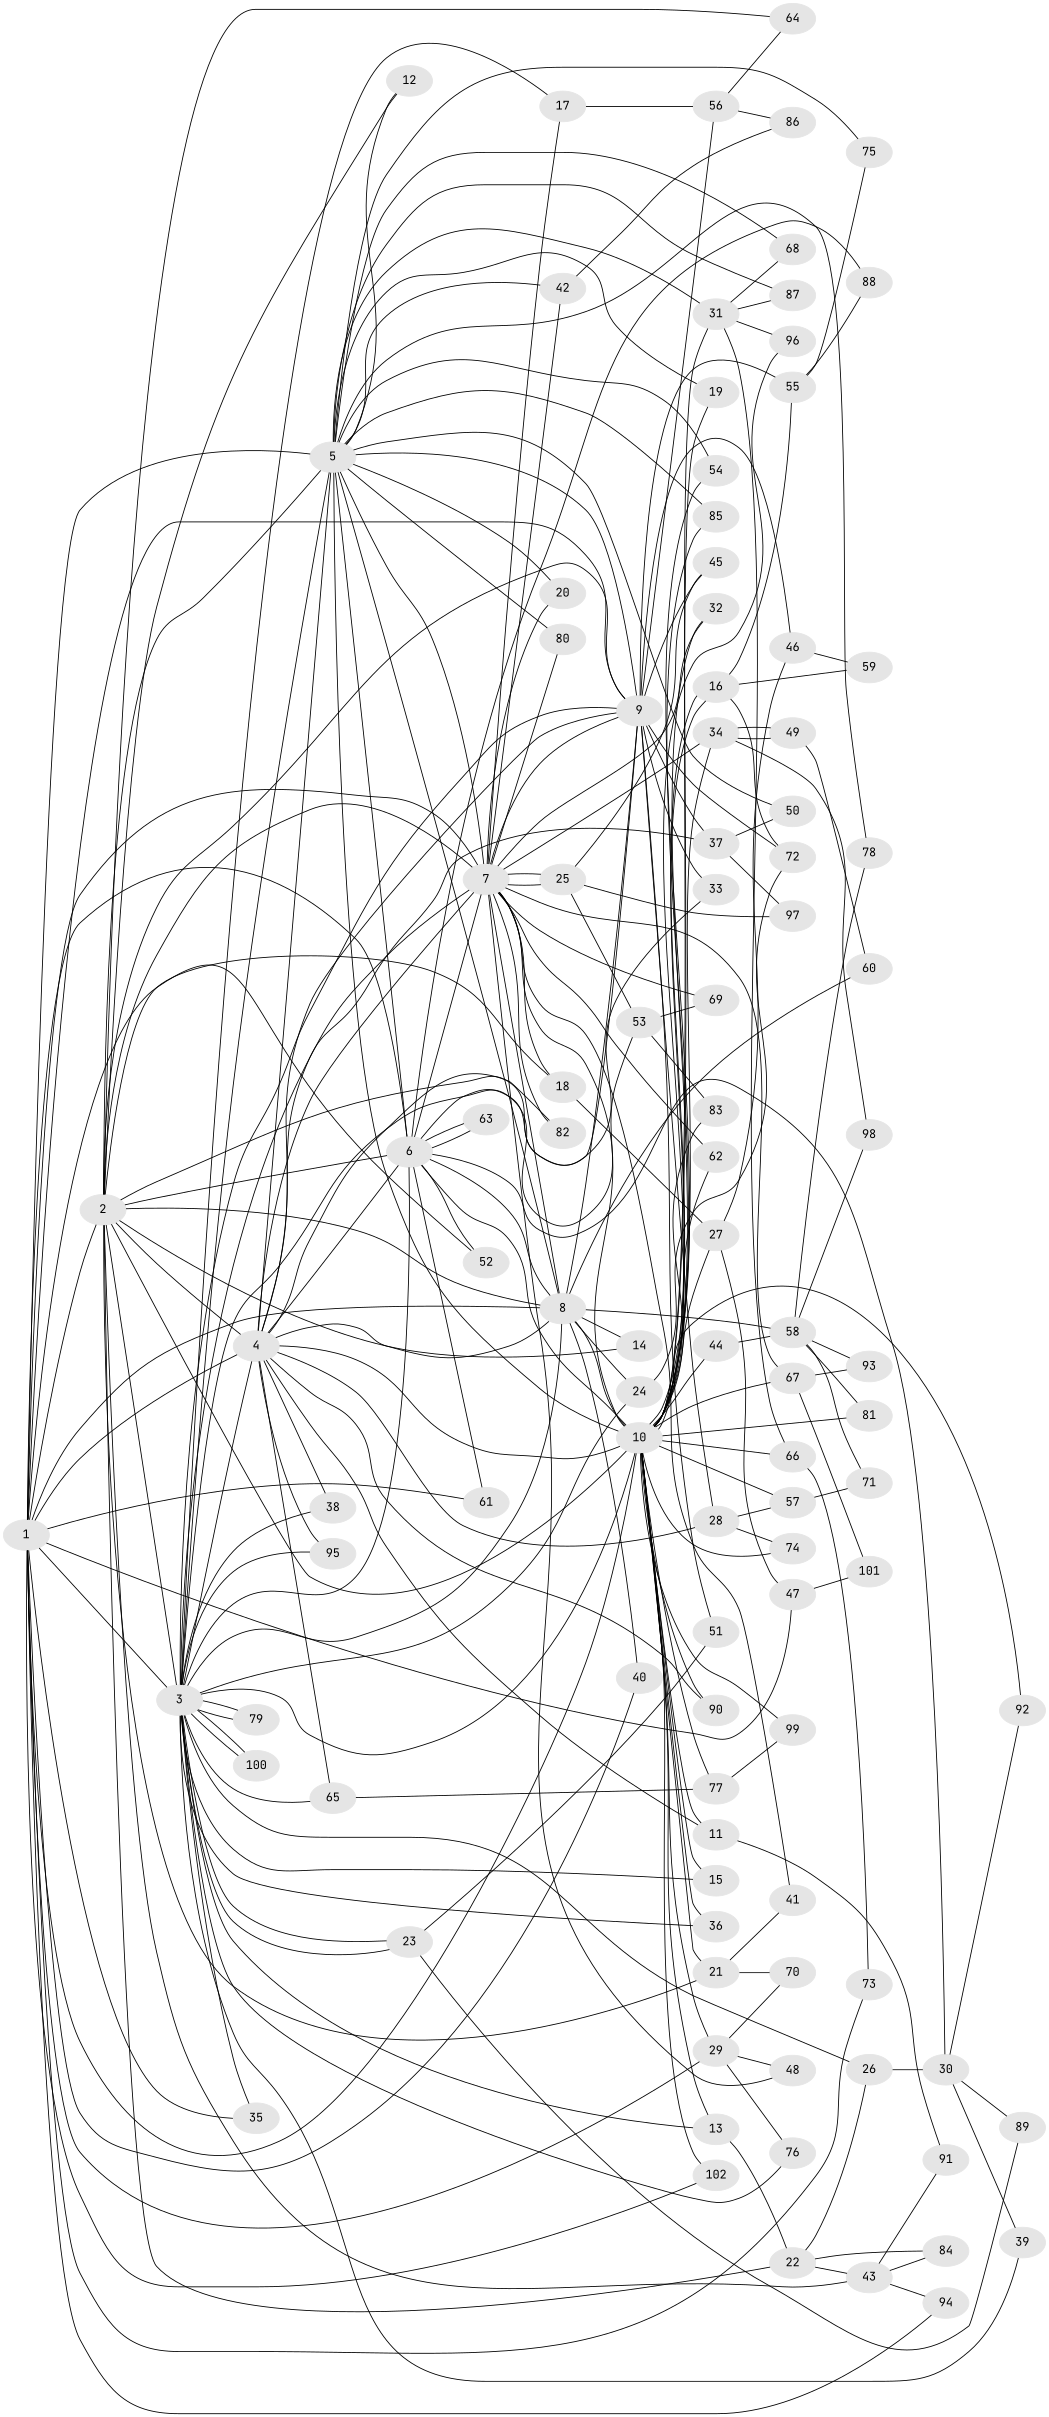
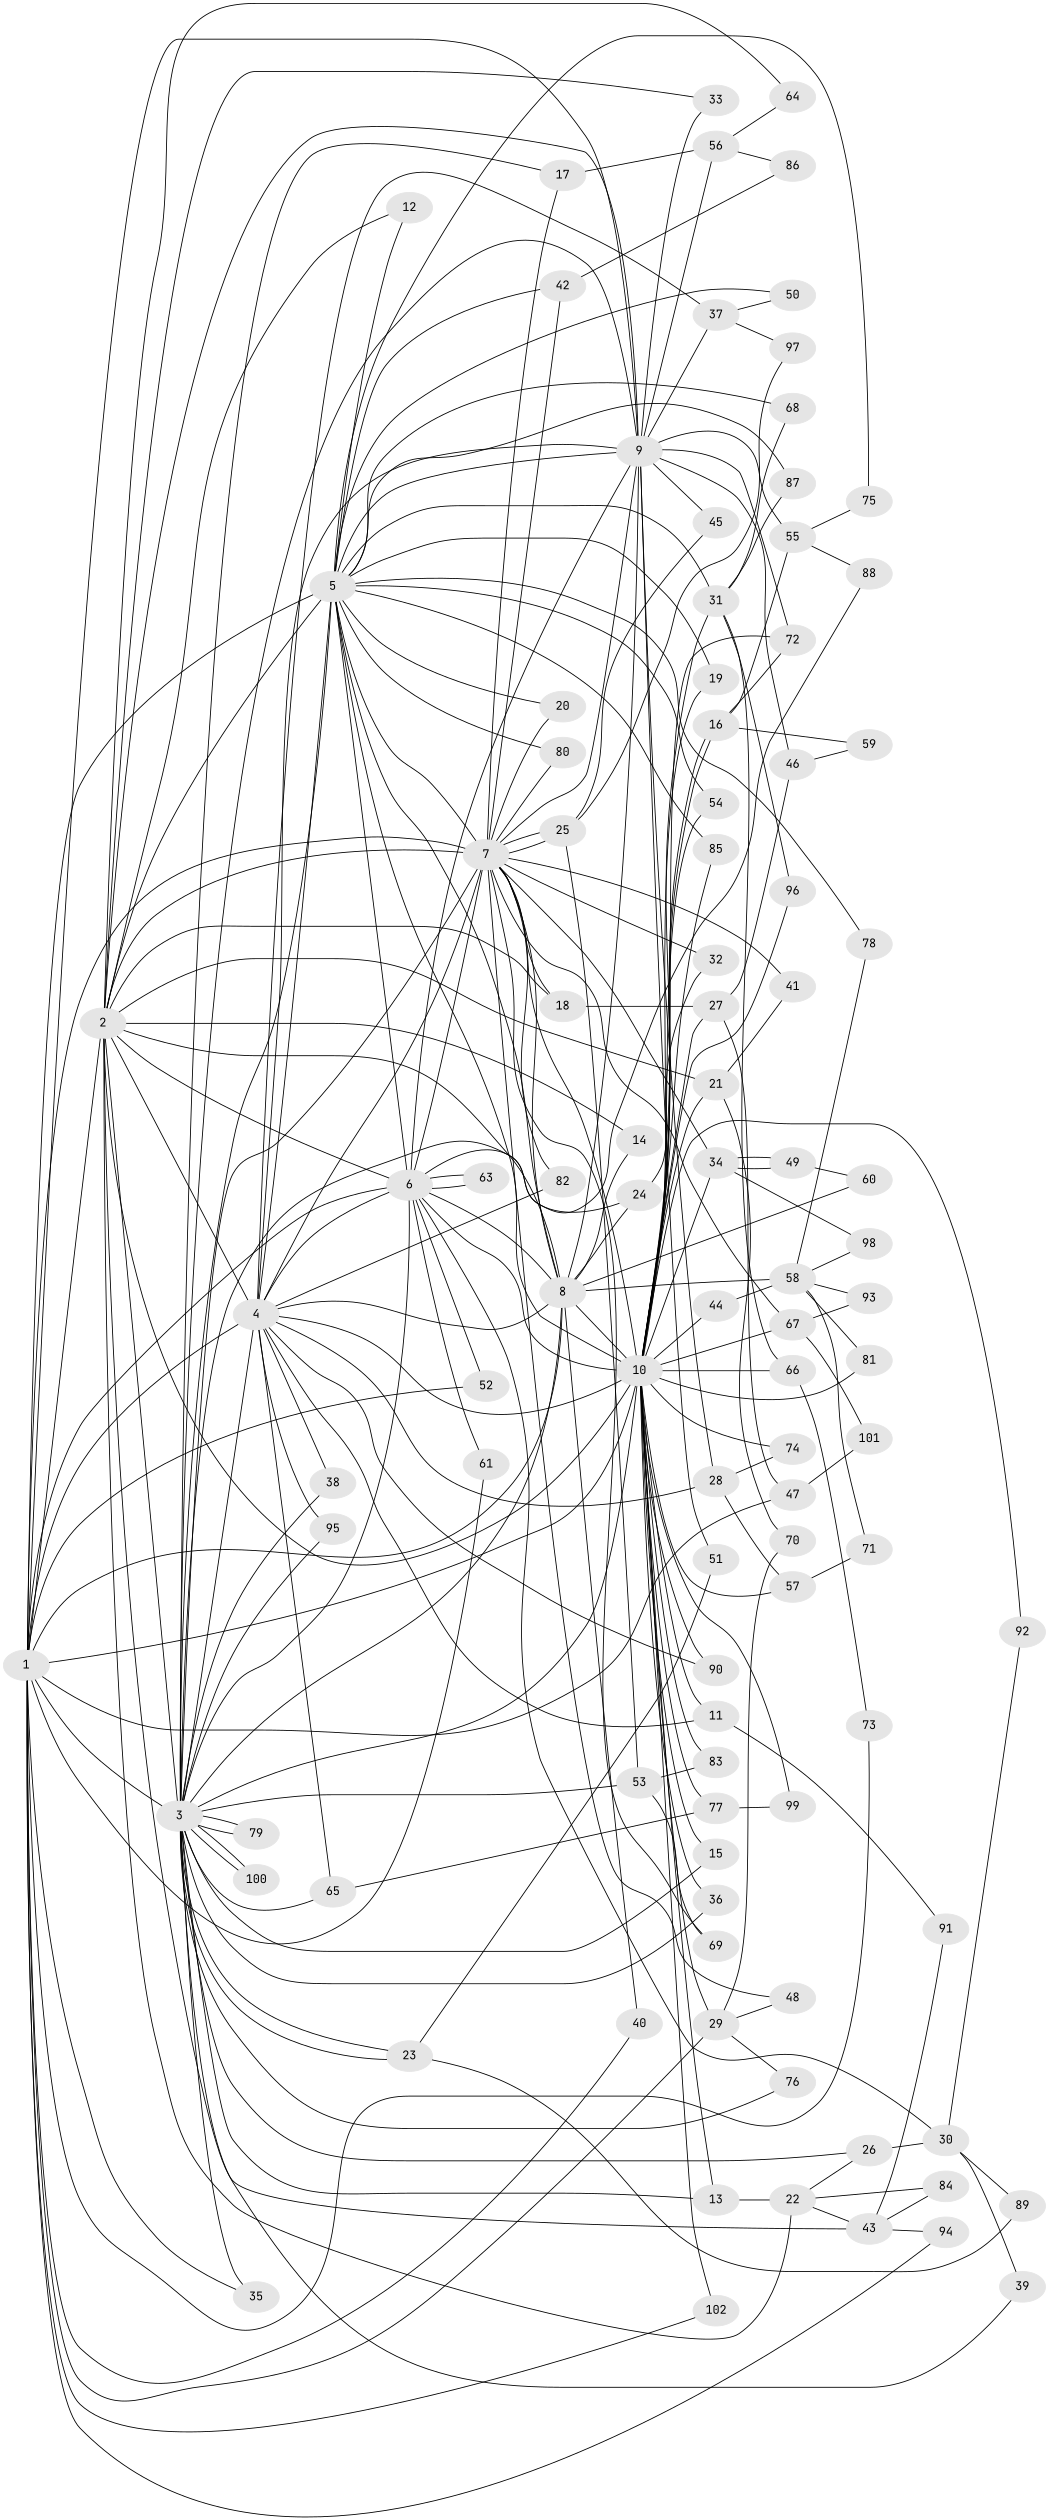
node "62": removed
